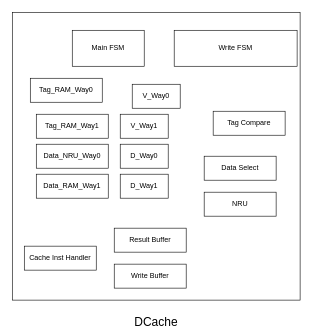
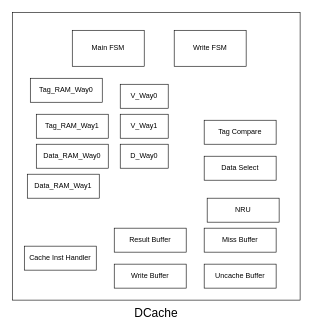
node "Write FSM": size 123x36 -> 72x36
node "V_Way0": moved (156, 96) -> (144, 96)
node "Tag Compare": moved (249, 123) -> (240, 132)
node "Data_NRU_Way0": label "Data_NRU_Way0" -> "Data_RAM_Way0"
node "Data_RAM_Way1": moved (72, 186) -> (63, 186)
node "D_Way1": removed
node "NRU": moved (240, 204) -> (243, 210)
node "Miss Buffer": added
node "Uncache Buffer": added
node "DCache": moved (156, 321) -> (156, 312)
